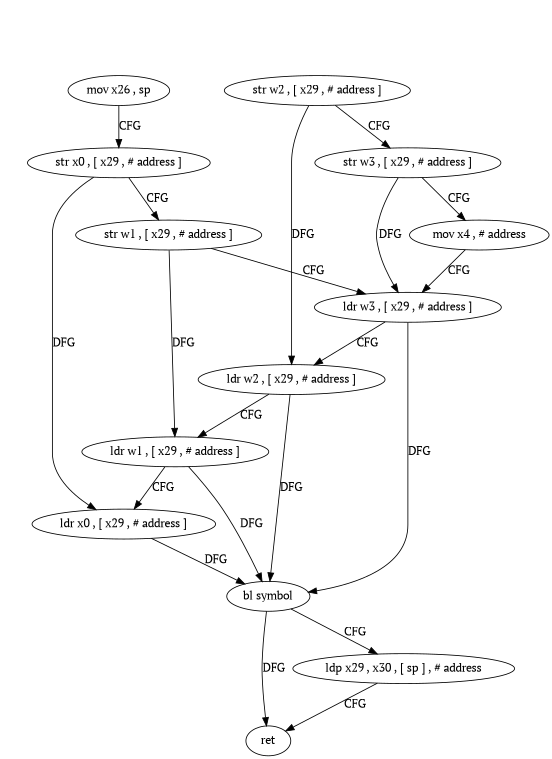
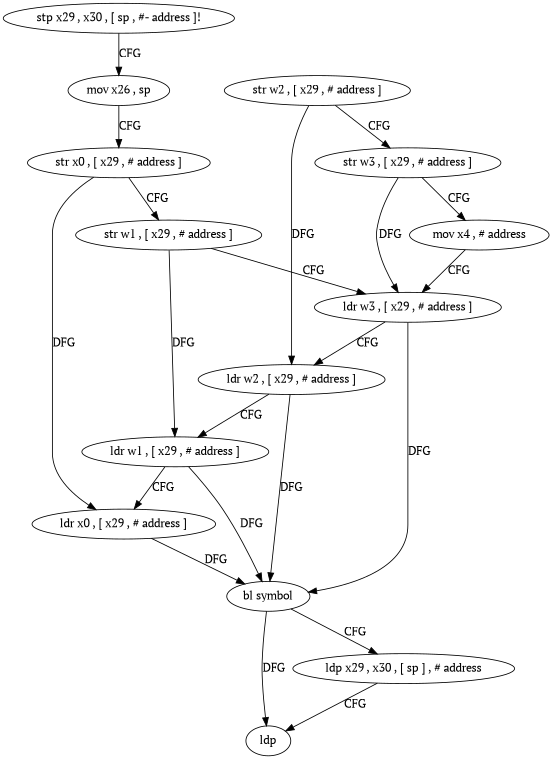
node "stp x29 , x30 , [ sp , #- address ]!": added
node "ret": label "ret" -> "ldp"
